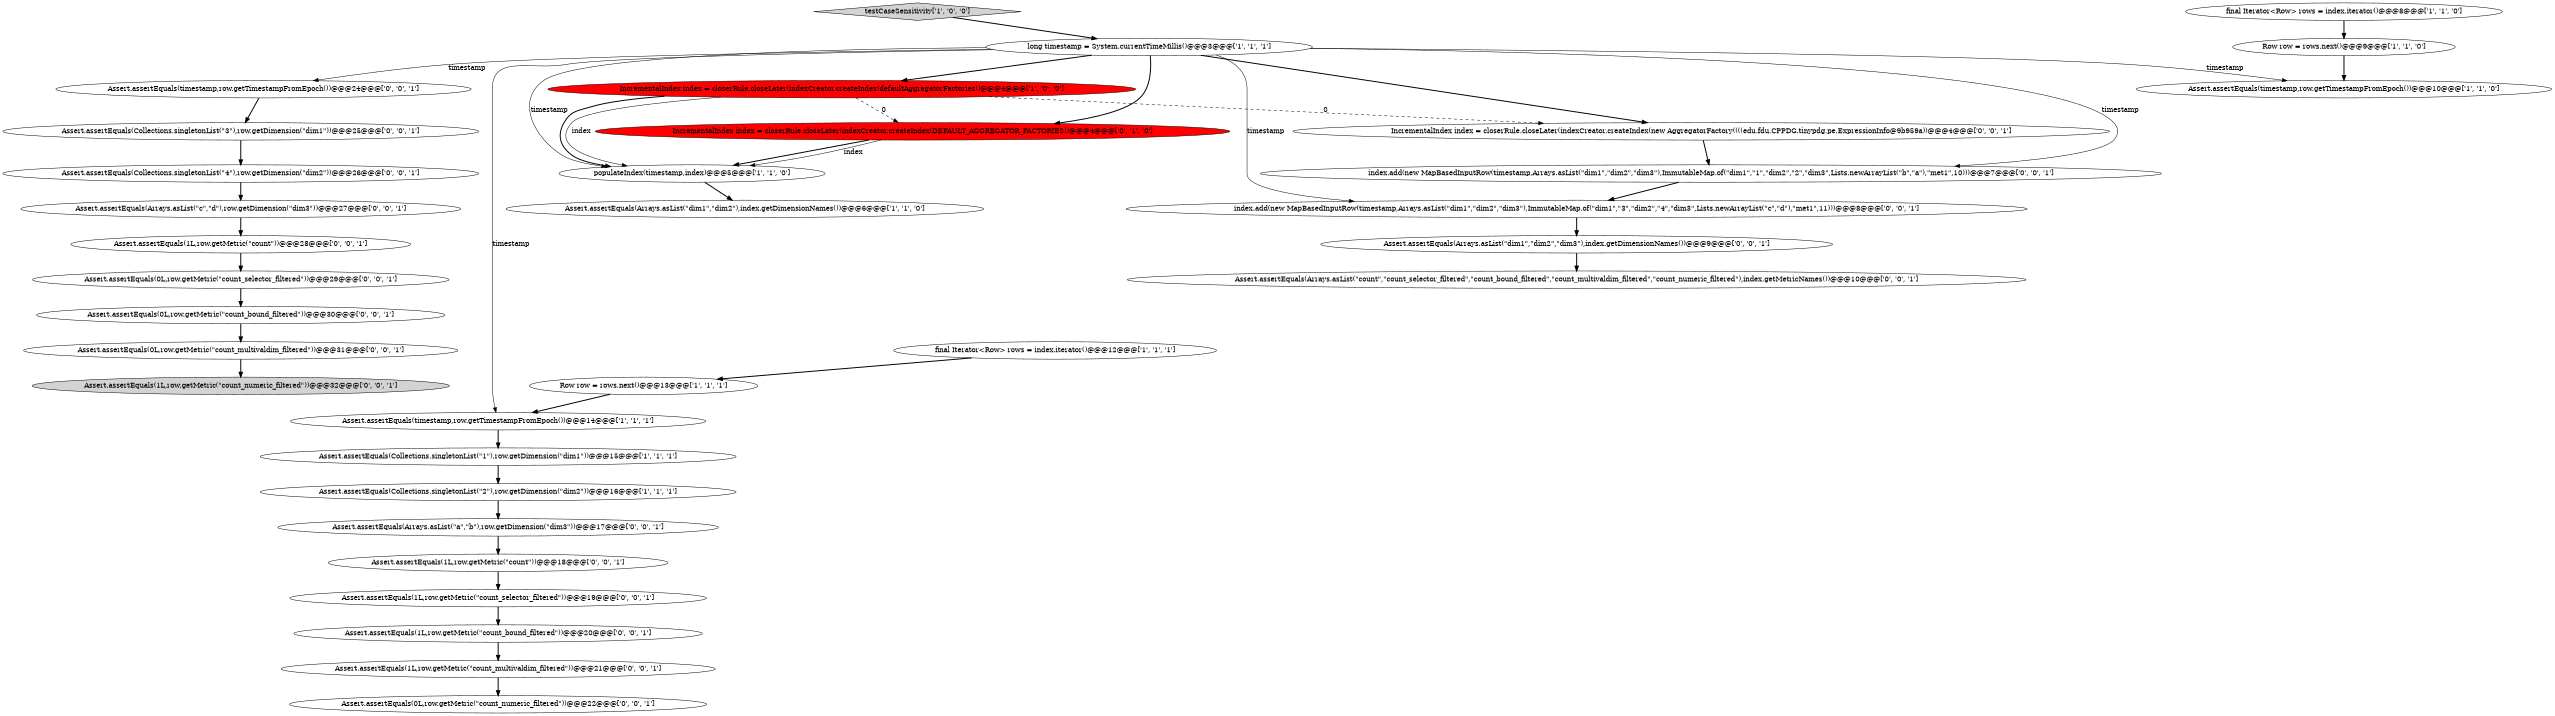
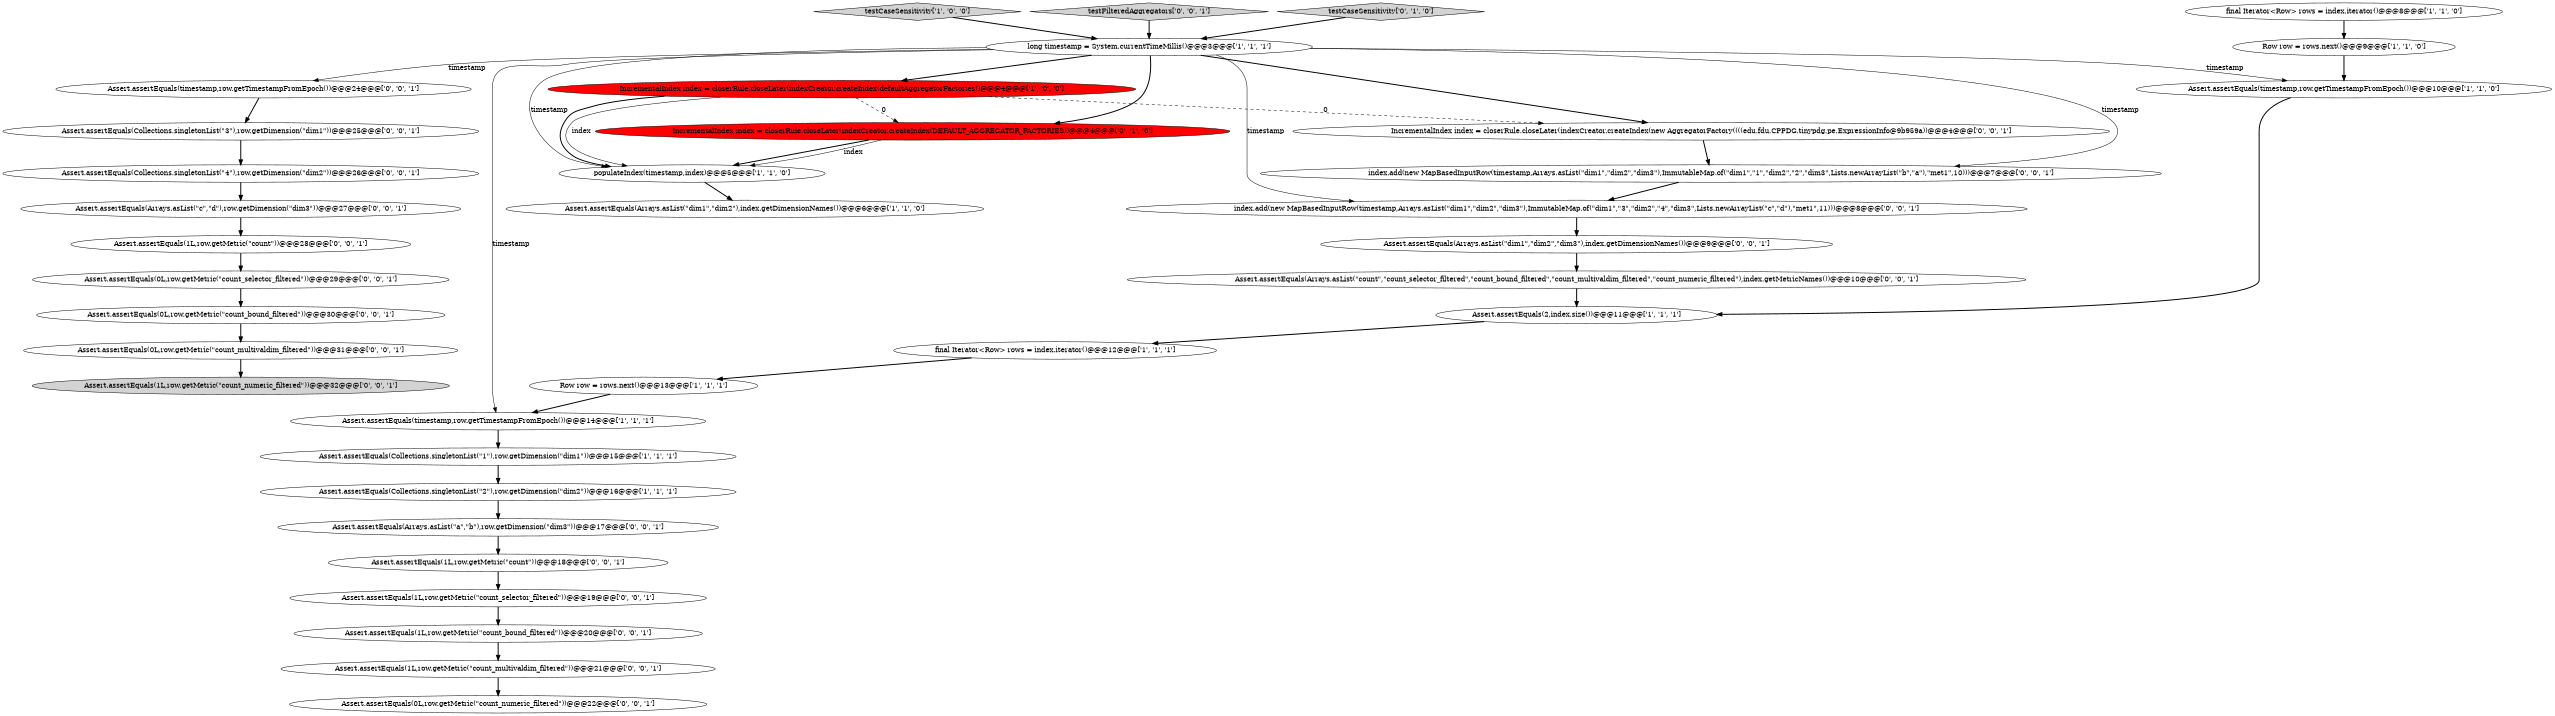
node "testFilteredAggregators['0', '0', '1']": added
node "testCaseSensitivity['0', '1', '0']": added
node "Assert.assertEquals(2,index.size())@@@11@@@['1', '1', '1']": added
